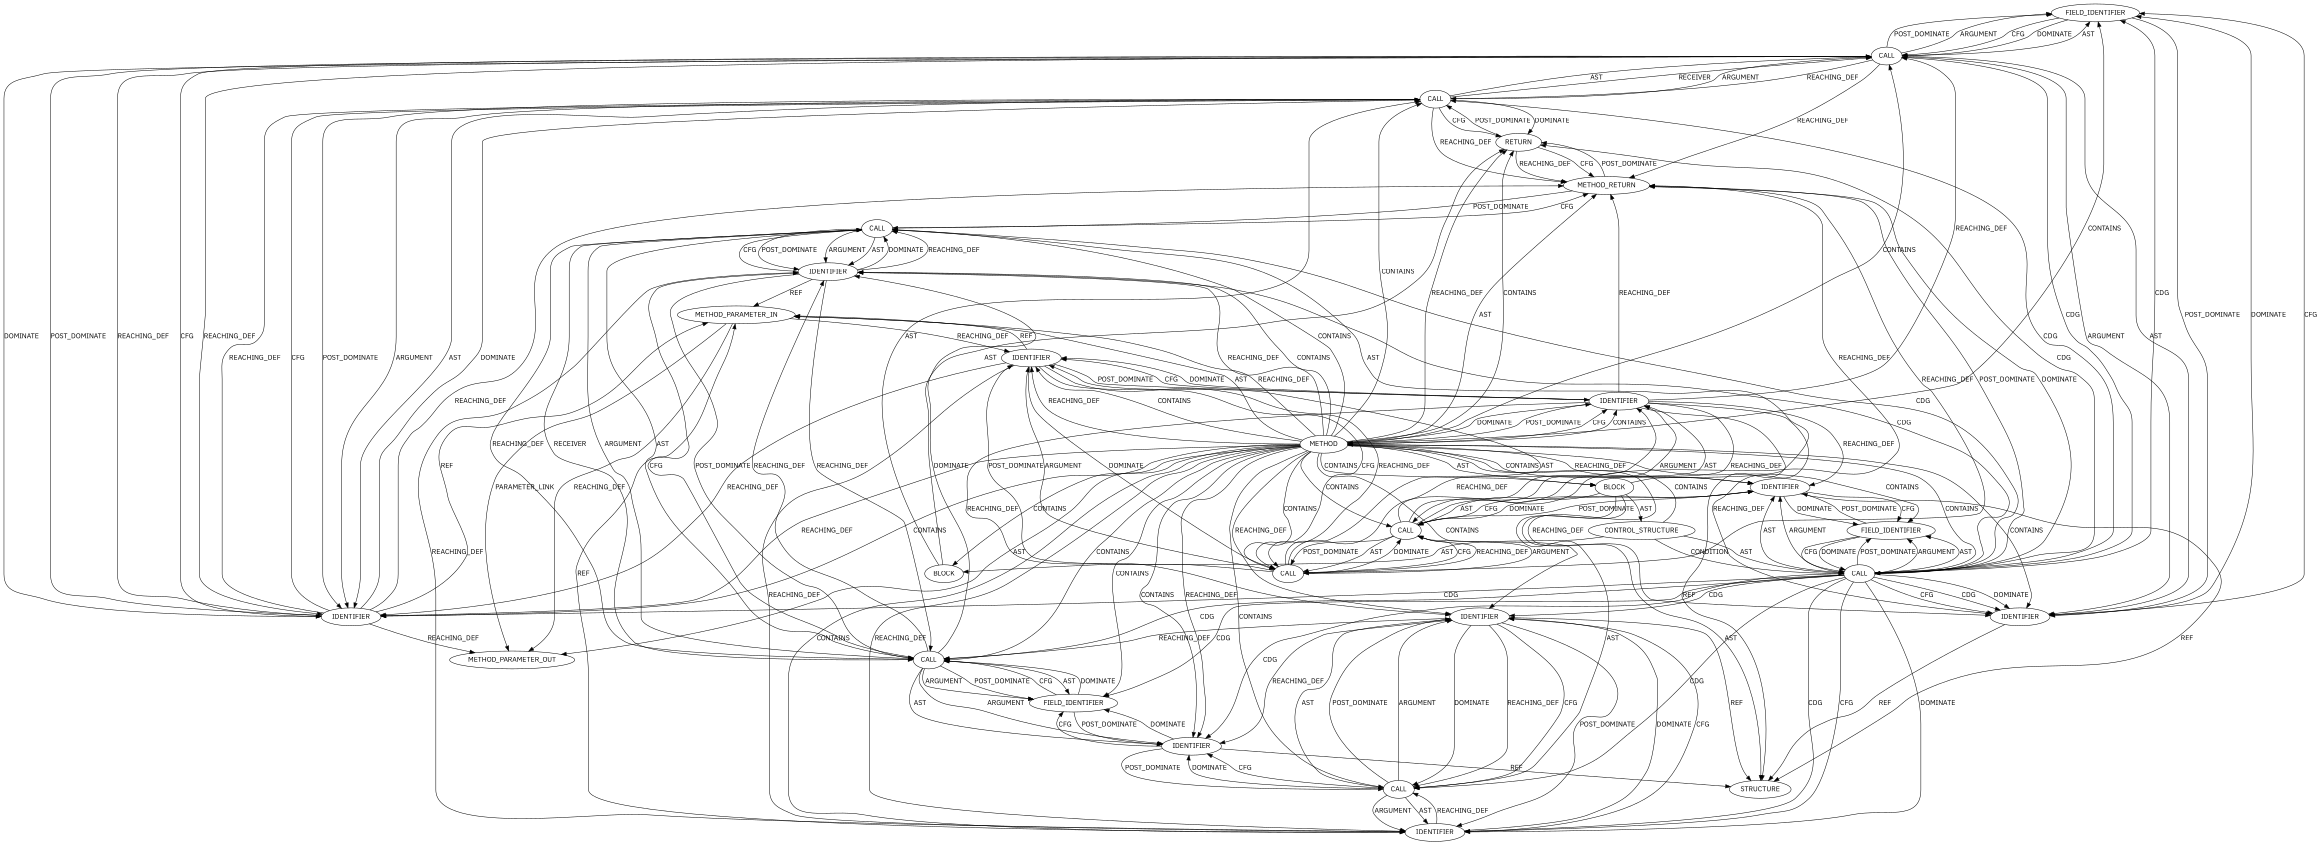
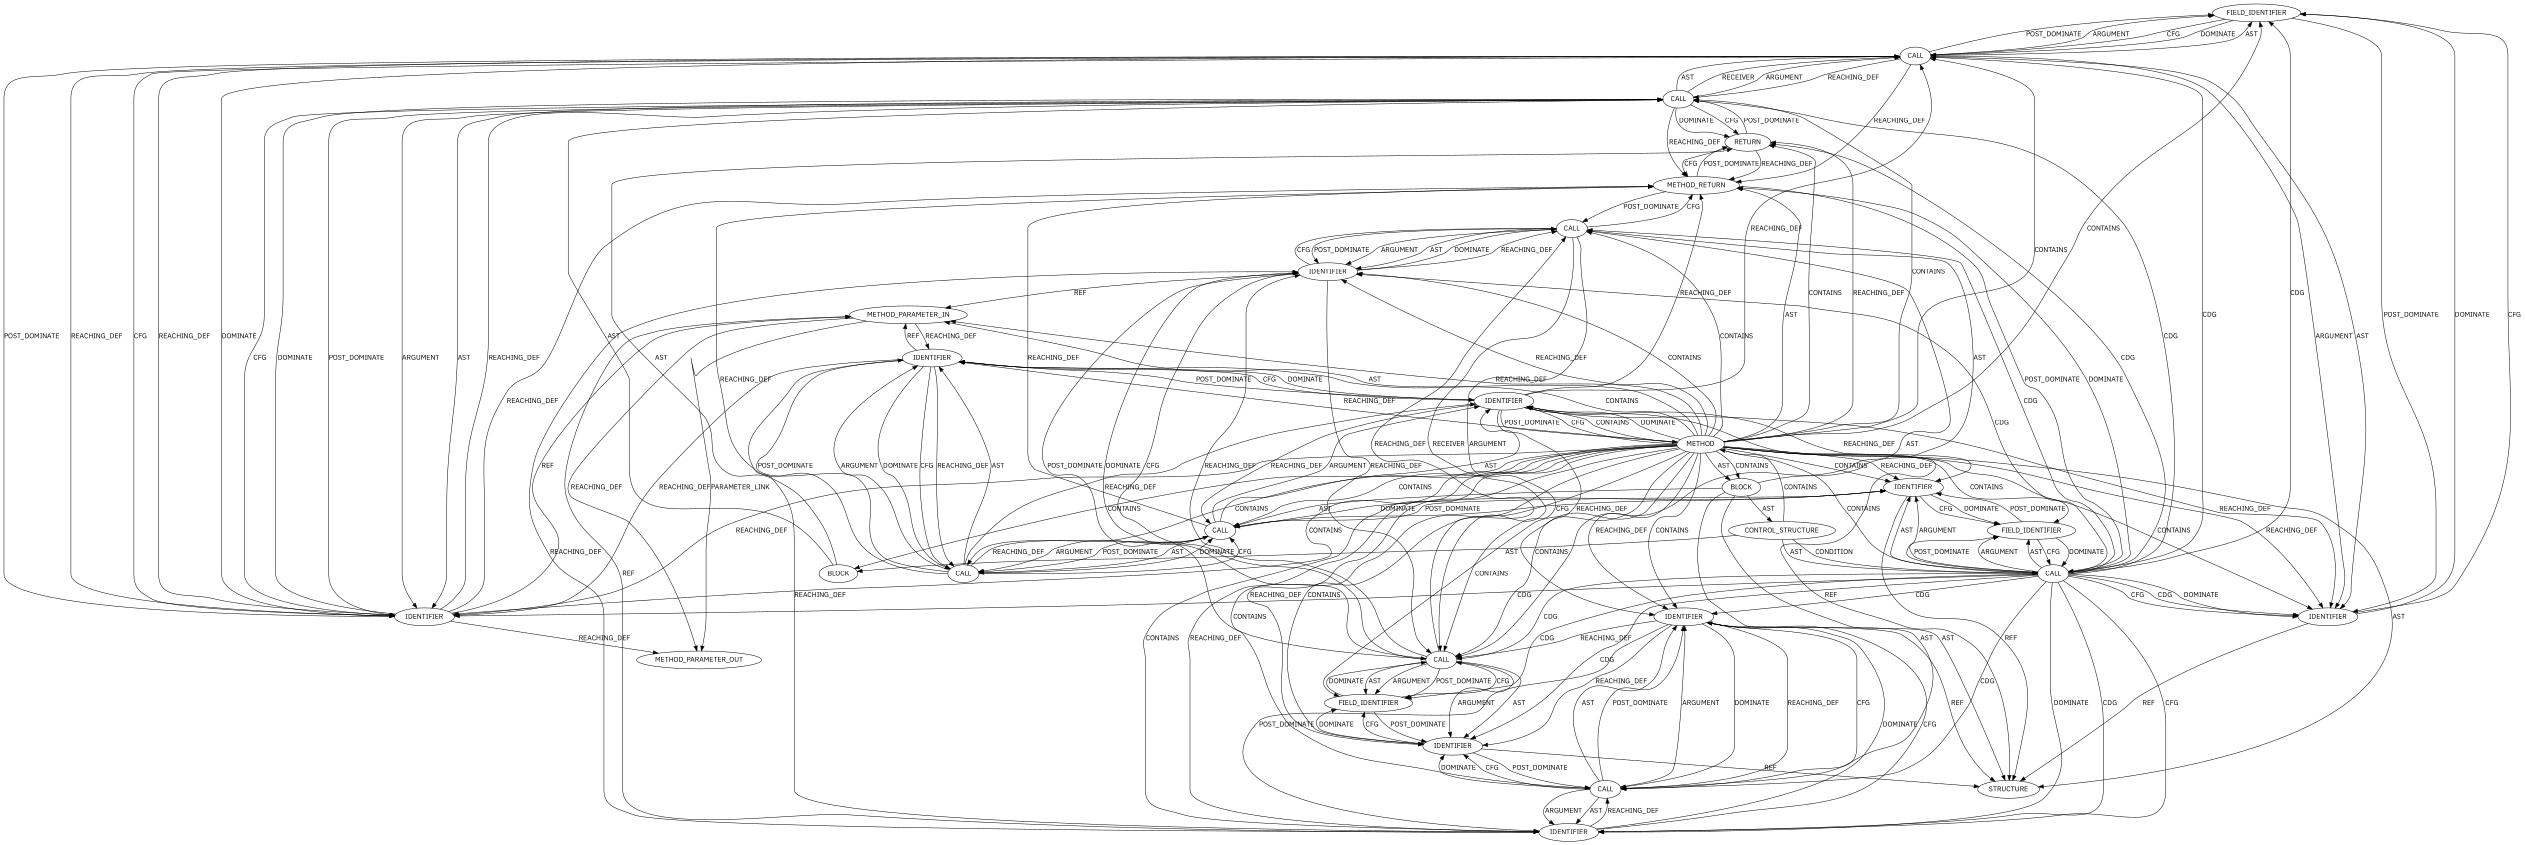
edge "METHOD" -> "METHOD_PARAMETER_OUT": now "METHOD" -> "STRUCTURE"
